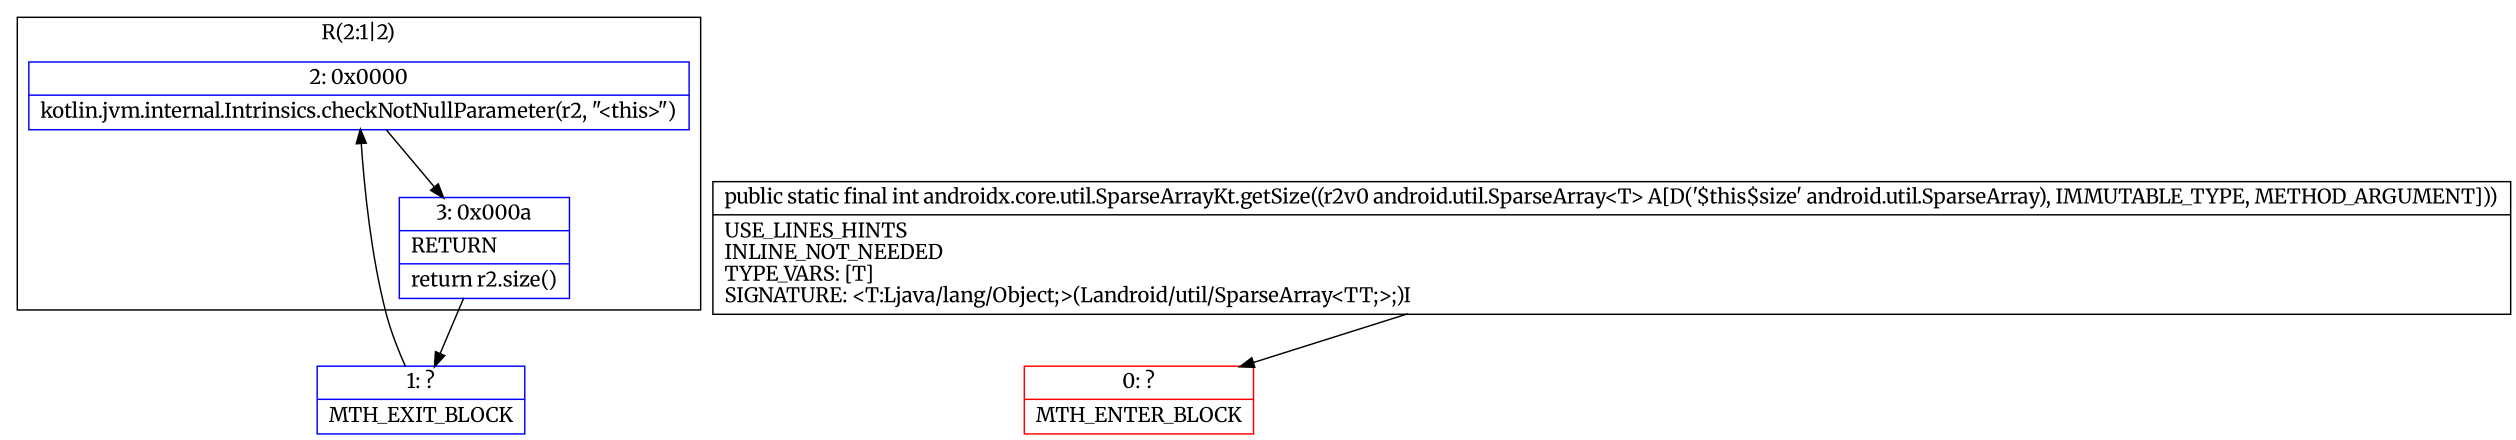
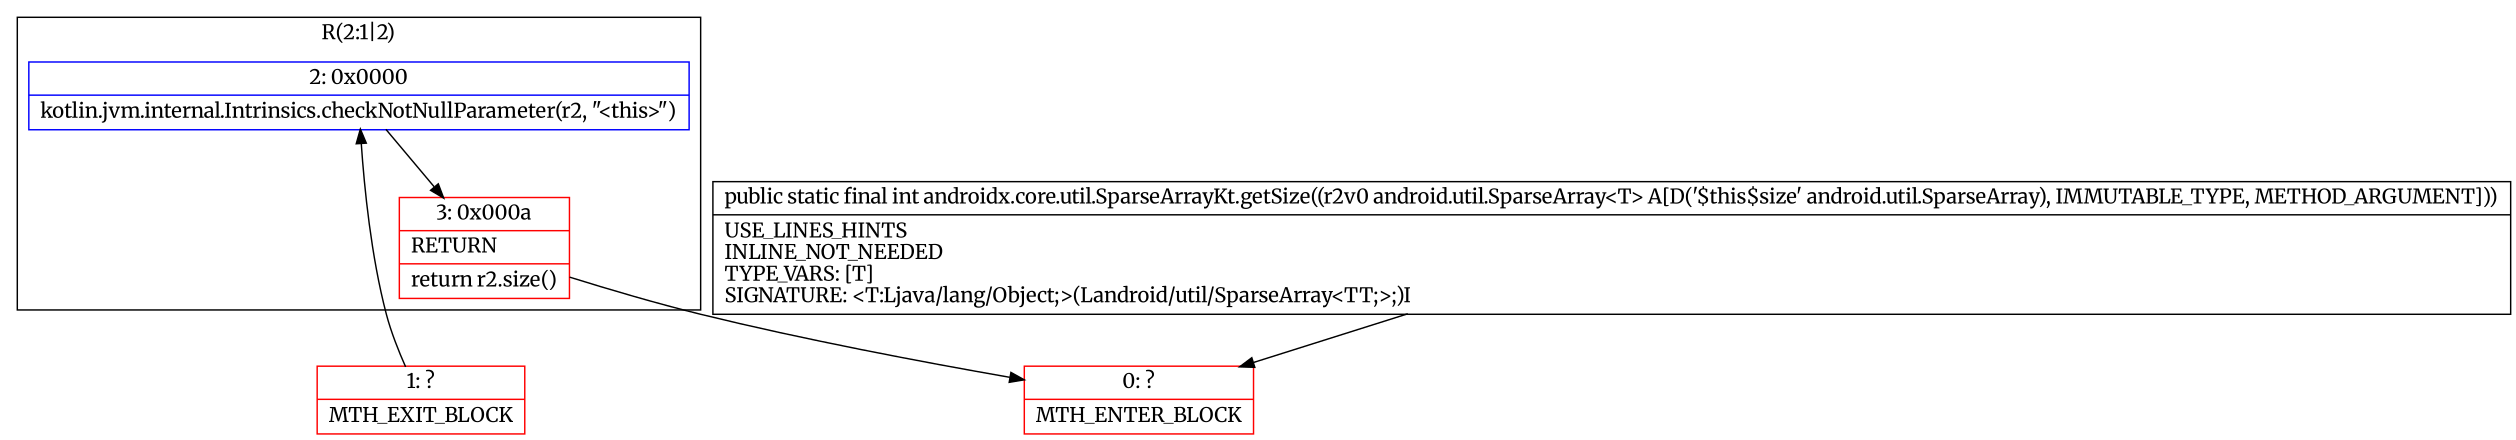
node "3: 0x000a": color blue -> red
edge "3: 0x000a" -> "1: ?": now "3: 0x000a" -> "0: ?"
node "1: ?": color blue -> red
